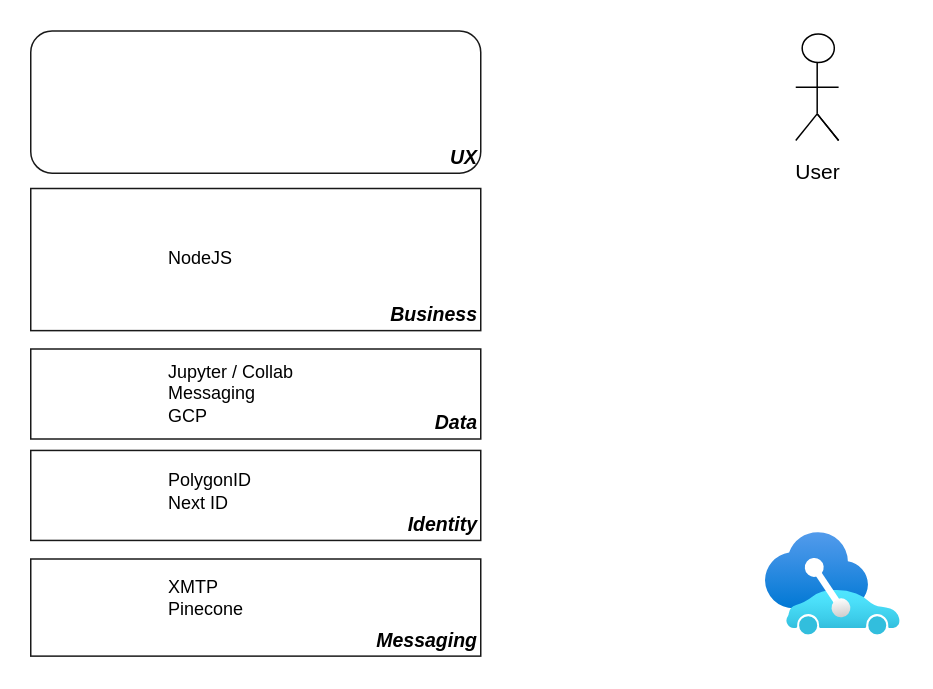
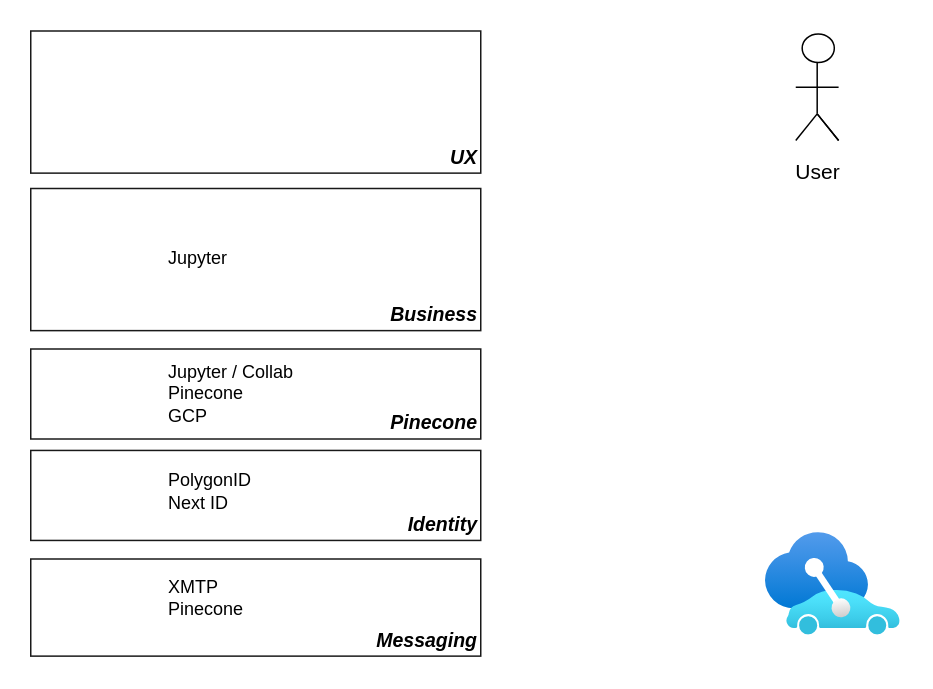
node "UX": shape rounded rectangle -> rectangle
node "NodeJS": label "NodeJS" -> "Jupyter"
node "Jupyter / Collab Messaging GCP": label "Jupyter / Collab Messaging GCP" -> "Jupyter / Collab Pinecone GCP"
node "Data": label "Data" -> "Pinecone"
